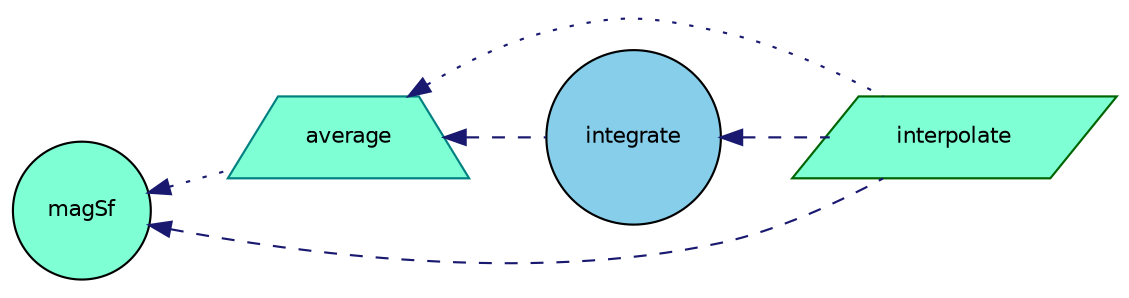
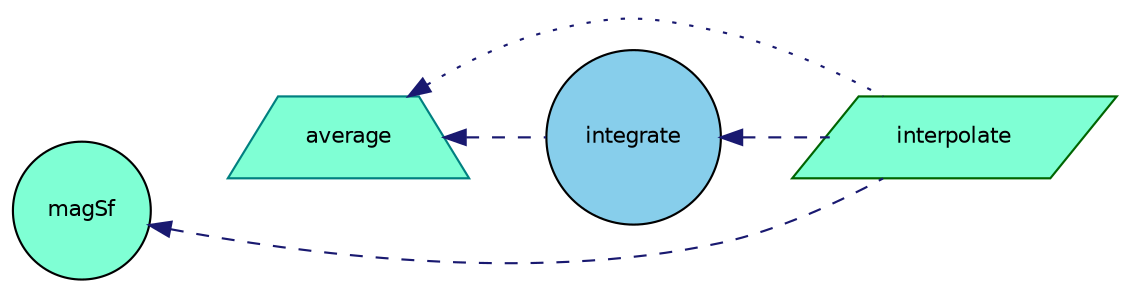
edge "average" -> "magSf": removed
